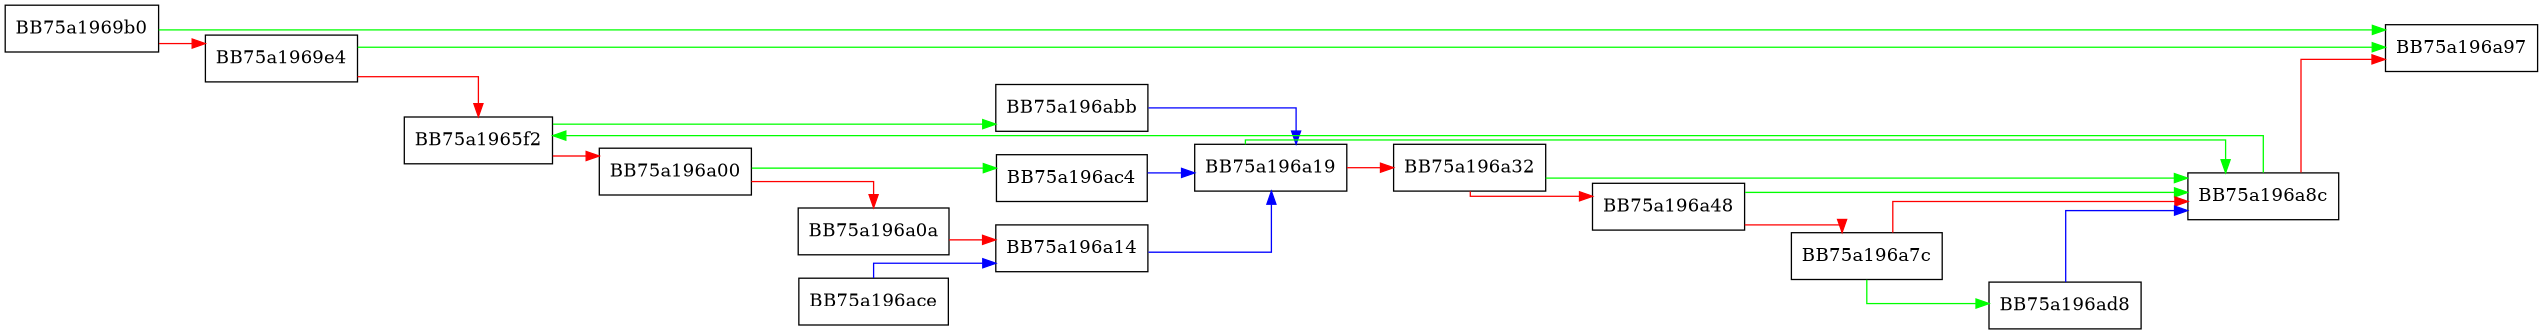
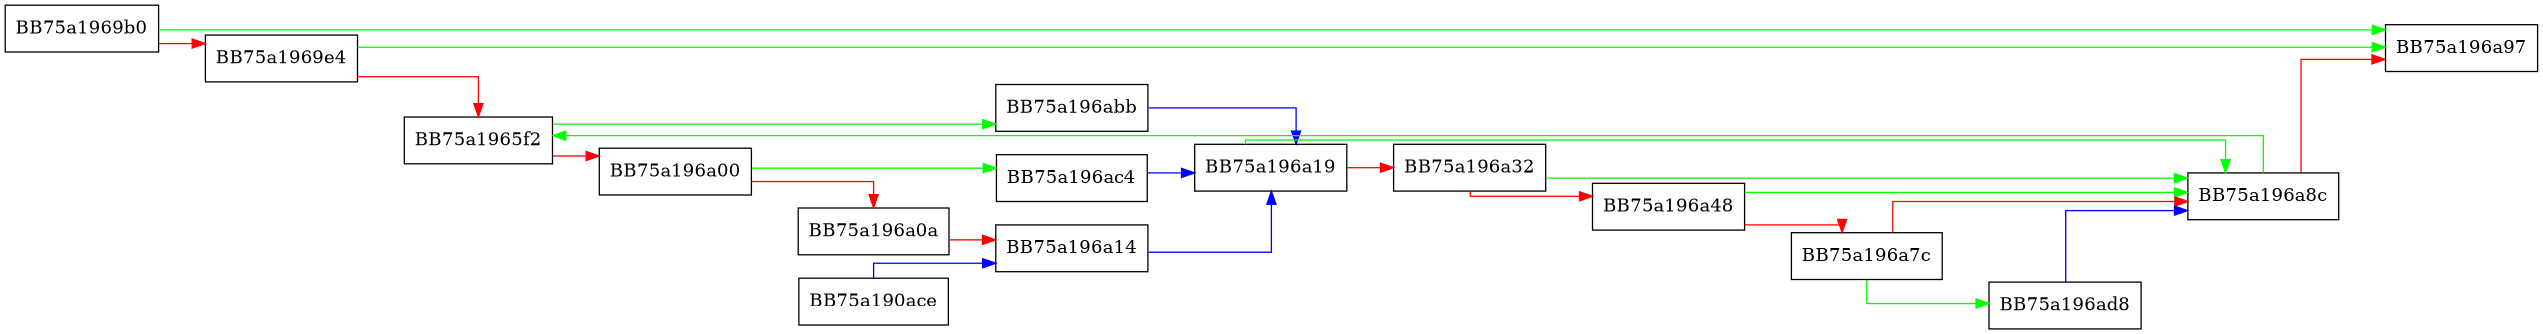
node "BB75a196ace": label "BB75a196ace" -> "BB75a190ace"
